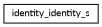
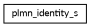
node "identity_identity_s": label "identity_identity_s" -> "plmn_identity_s"
